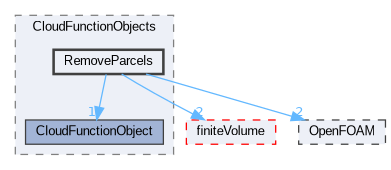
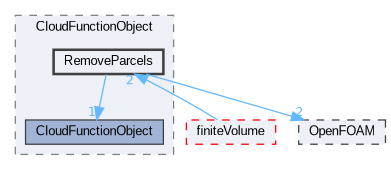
cluster "CloudFunctionObjects": label "CloudFunctionObjects" -> "CloudFunctionObject"
edge "RemoveParcels" -> "finiteVolume": reversed
